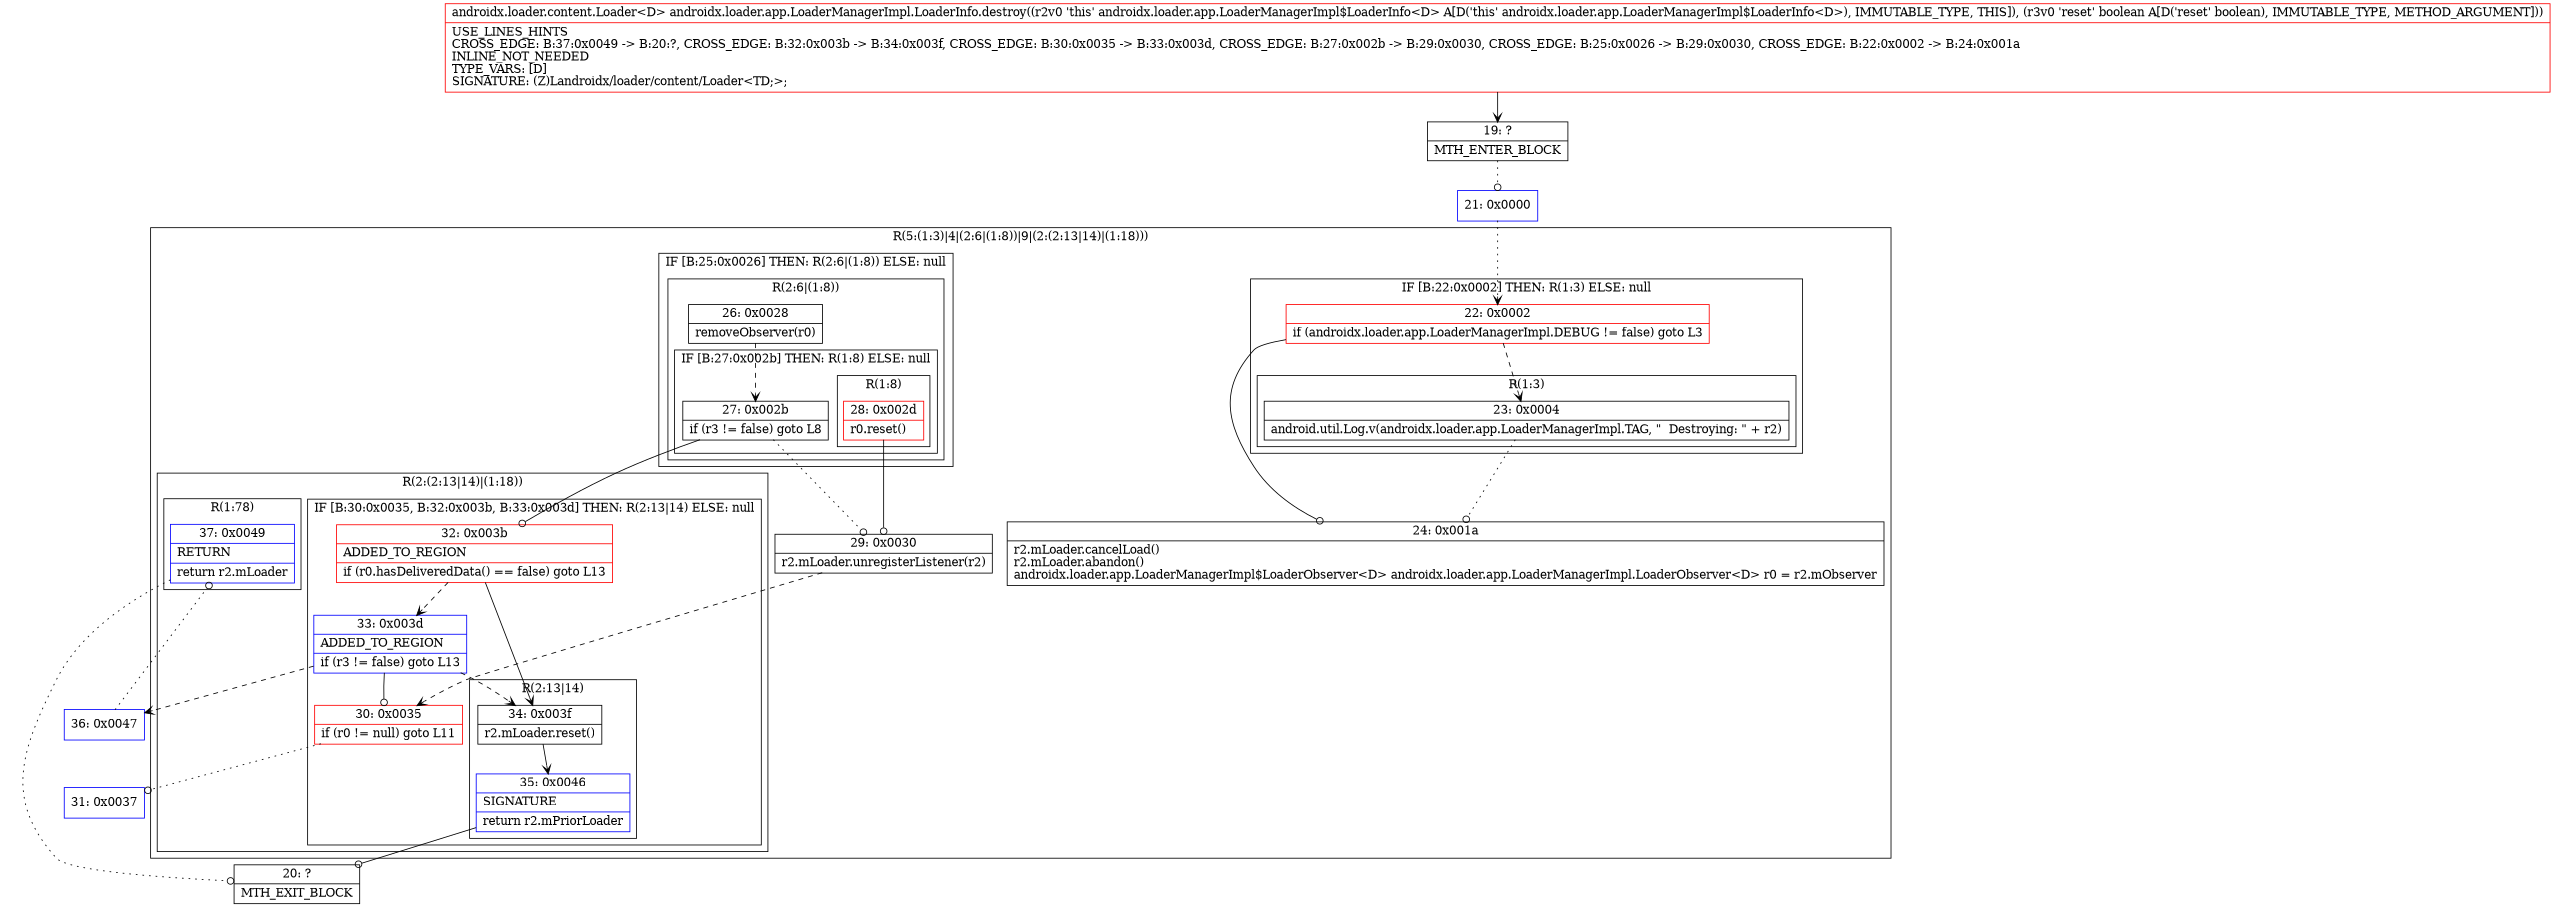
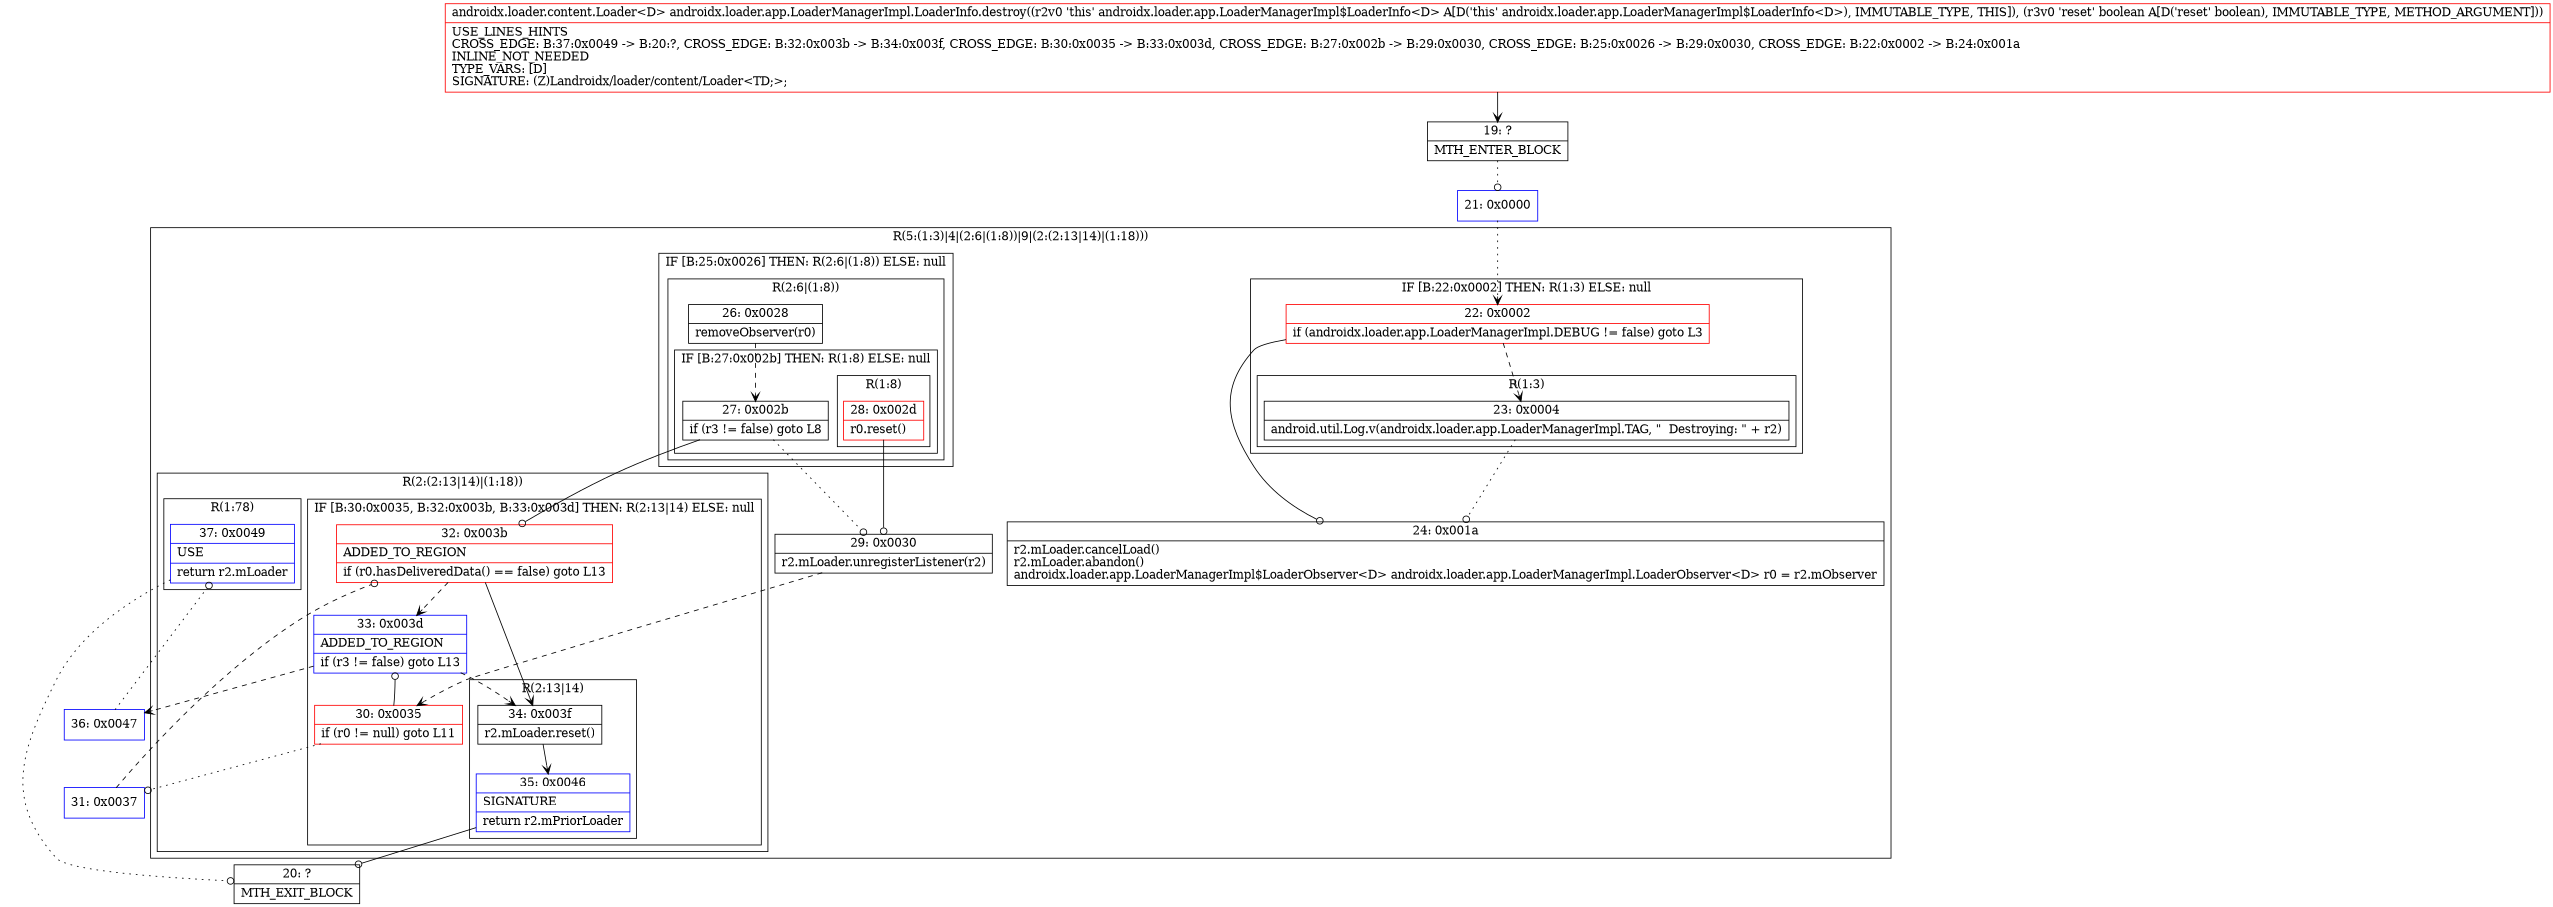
node "37: 0x0049": text "RETURN" -> "USE"
edge "31: 0x0037" -> "32: 0x003b": added
edge "33: 0x003d" -> "30: 0x0035": reversed
